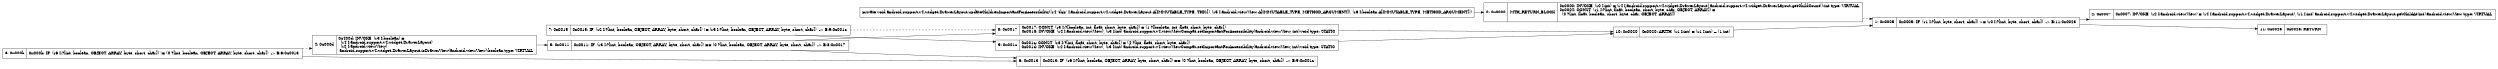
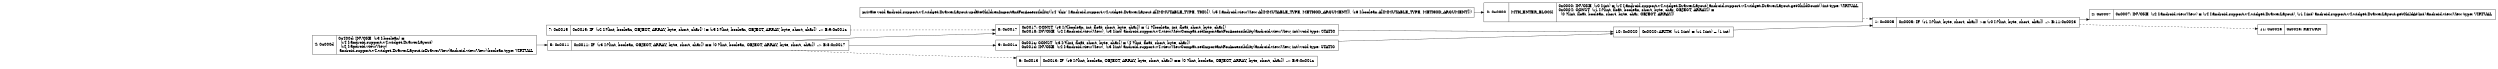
node "0: 0x0000": text "MTH_RETURN_BLOCK" -> "MTH_ENTER_BLOCK"
edge "1: 0x0005" -> "11: 0x0023": style solid -> dashed
edge "7: 0x0015" -> "9: 0x001c": now "5: 0x0011" -> "9: 0x001c"
node "3: 0x000b": removed
edge "5: 0x0011" -> "6: 0x0013": style solid -> dashed
